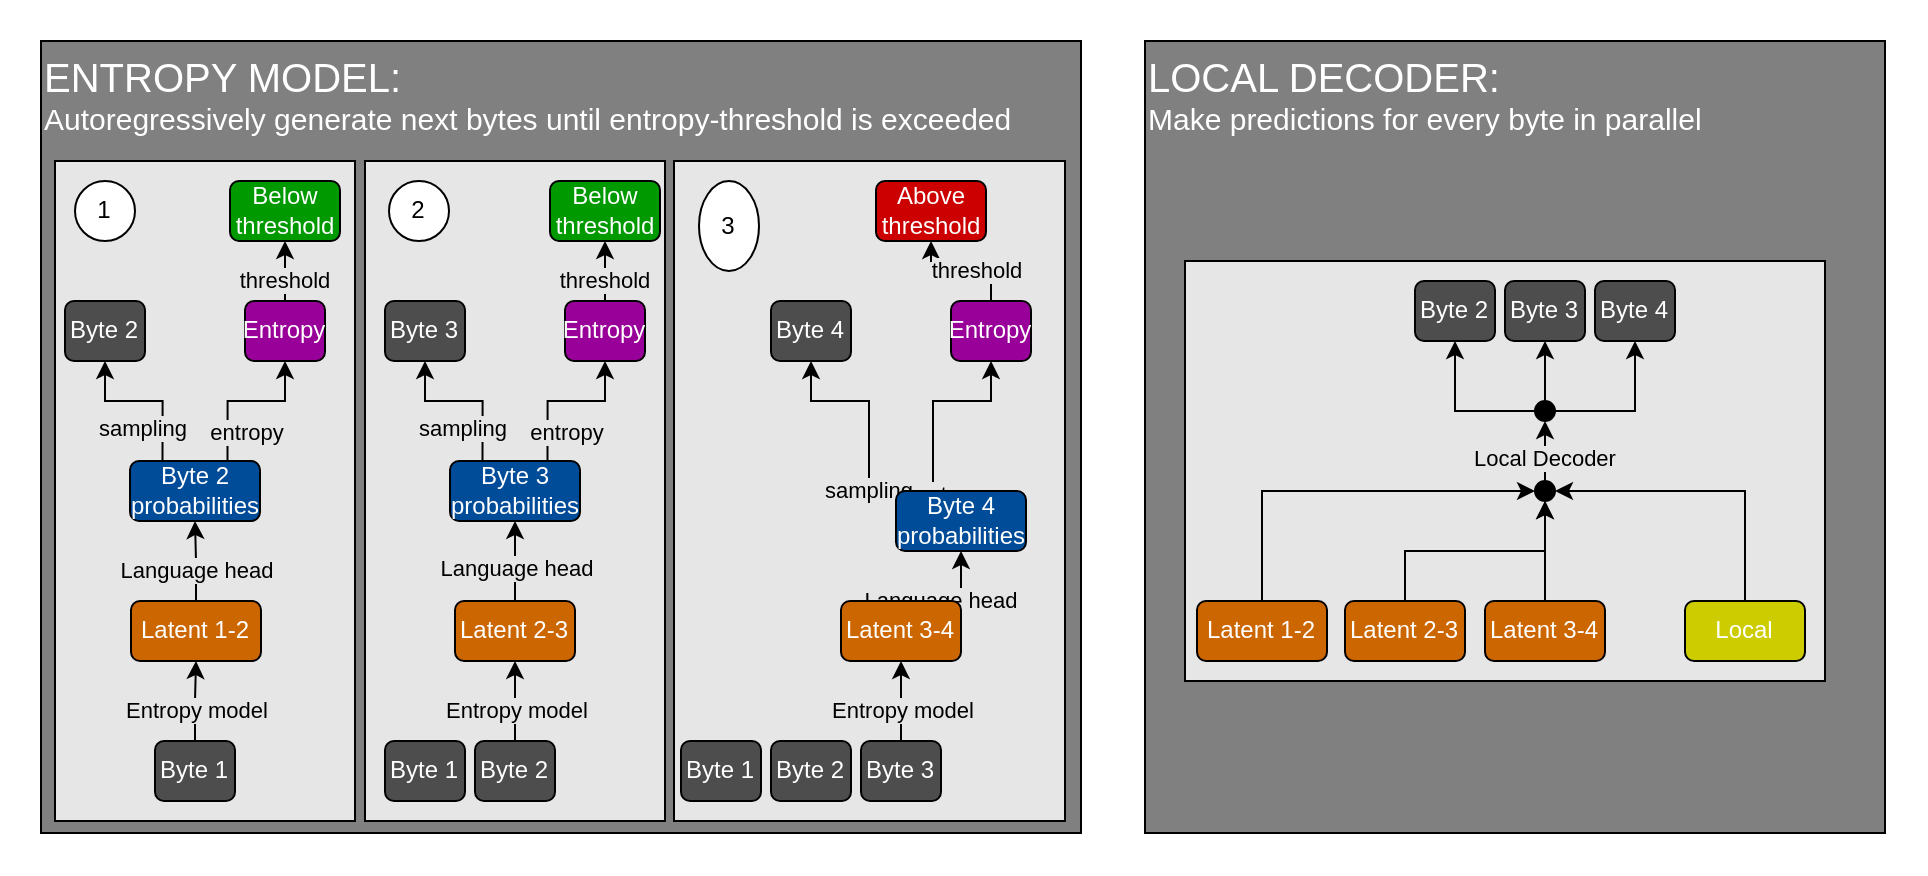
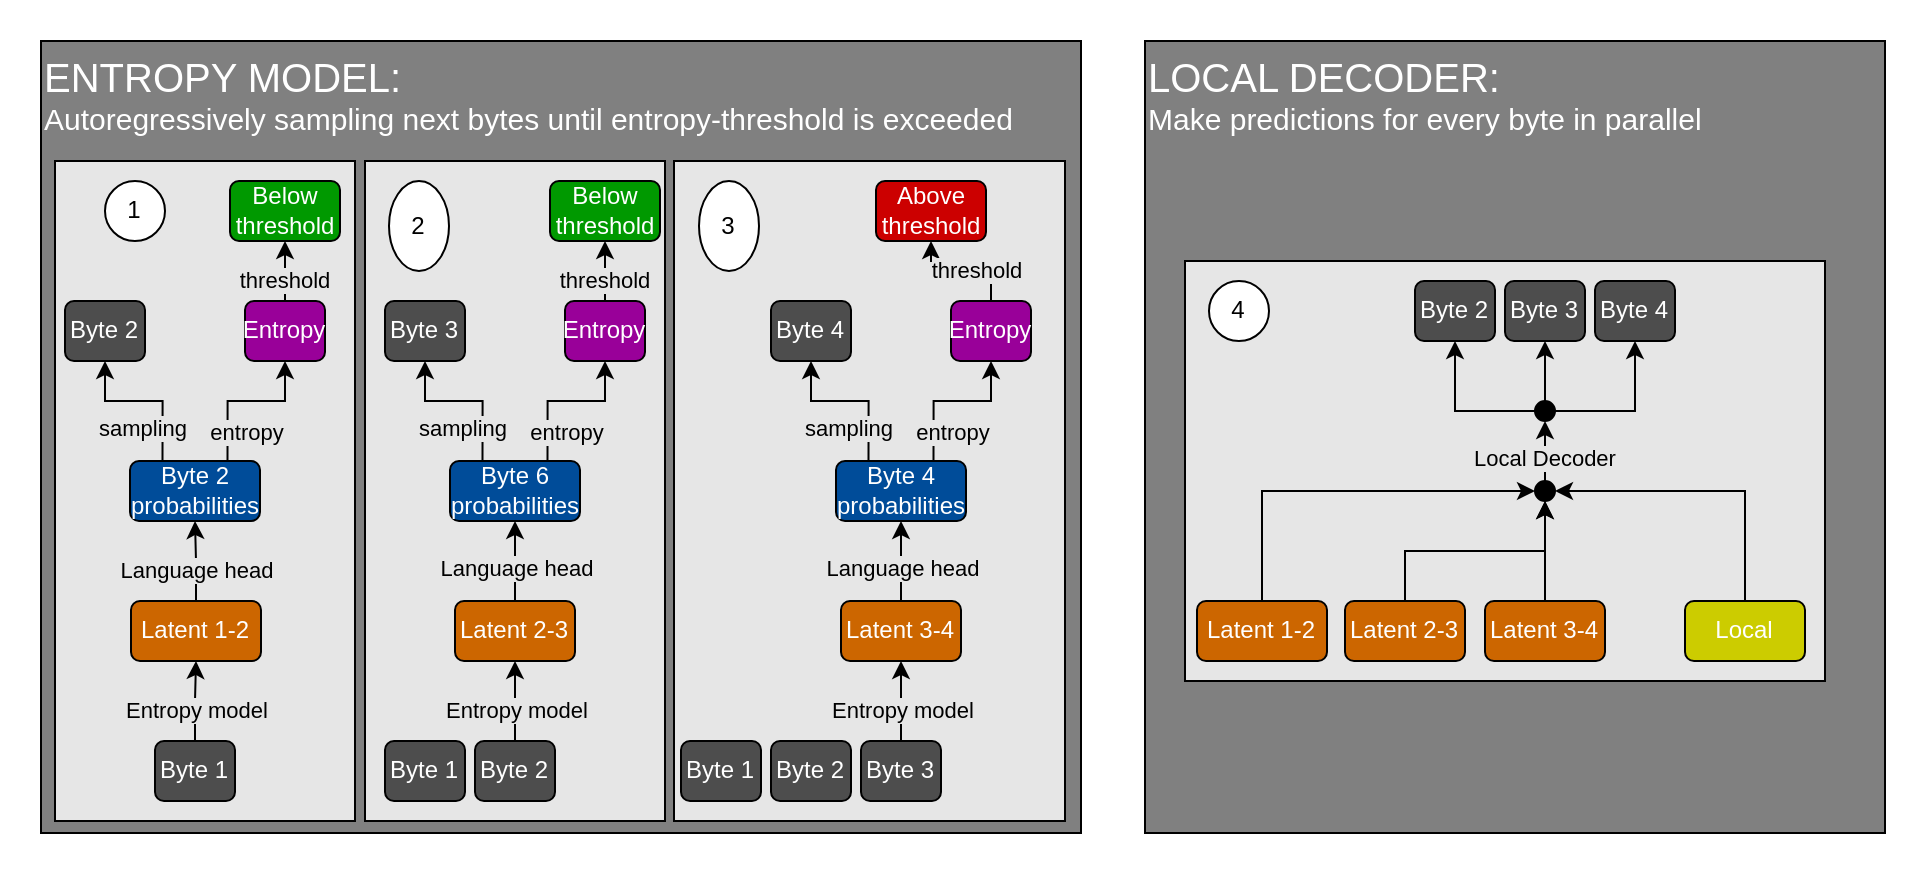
node "ENTROPY MODEL: Autoregressively generate next bytes until entropy-threshold is exceeded": label "ENTROPY MODEL: Autoregressively generate next bytes until entropy-threshold is exceeded" -> "ENTROPY MODEL: Autoregressively sampling next bytes until entropy-threshold is exceeded"
node "1": moved (105, 211) -> (135, 211)
node "2": size 60x60 -> 60x90
node "4": added
node "Byte 3 probabilities": label "Byte 3 probabilities" -> "Byte 6 probabilities"
node "Byte 4 probabilities": moved (961, 521) -> (901, 491)
